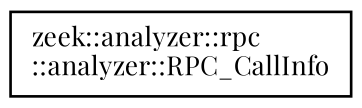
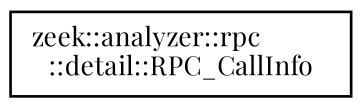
node "zeek::analyzer::rpc ::analyzer::RPC_CallInfo": label "zeek::analyzer::rpc ::analyzer::RPC_CallInfo" -> "zeek::analyzer::rpc ::detail::RPC_CallInfo"
